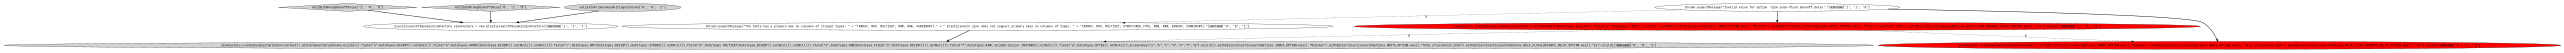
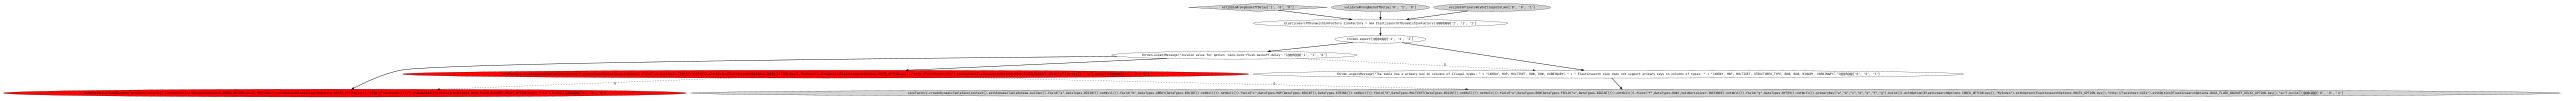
node "validateWrongBackoffDelay['0', '1', '0']": shape diamond -> ellipse
node "thrown.expect()@@@4@@@['1', '1', '1']": added
